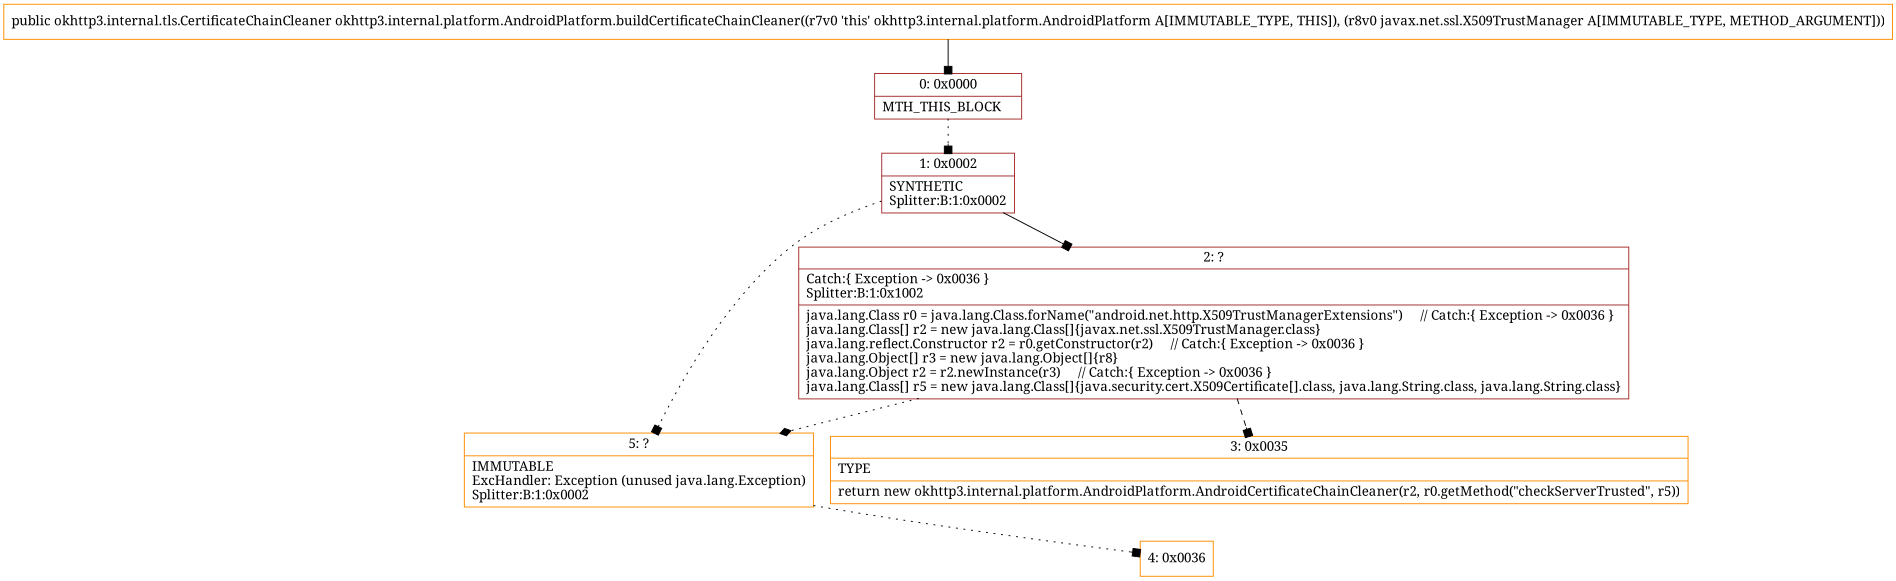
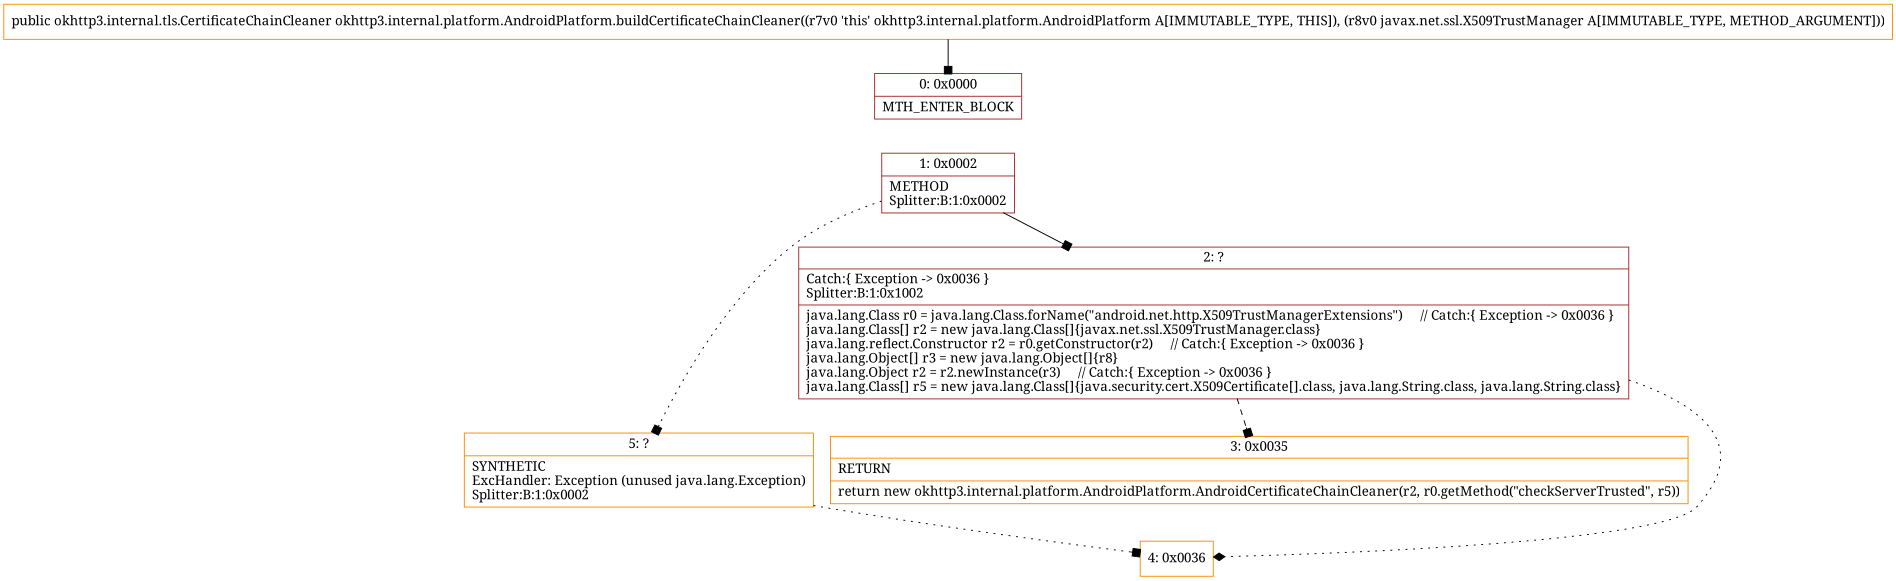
node "0: 0x0000": text "MTH_THIS_BLOCK" -> "MTH_ENTER_BLOCK"
edge "0: 0x0000" -> "1: 0x0002": removed
node "1: 0x0002": text "SYNTHETIC" -> "METHOD"
edge "2: ?" -> "5: ?": now "2: ?" -> "4: 0x0036"
node "5: ?": text "IMMUTABLE" -> "SYNTHETIC"
node "3: 0x0035": text "TYPE" -> "RETURN"
